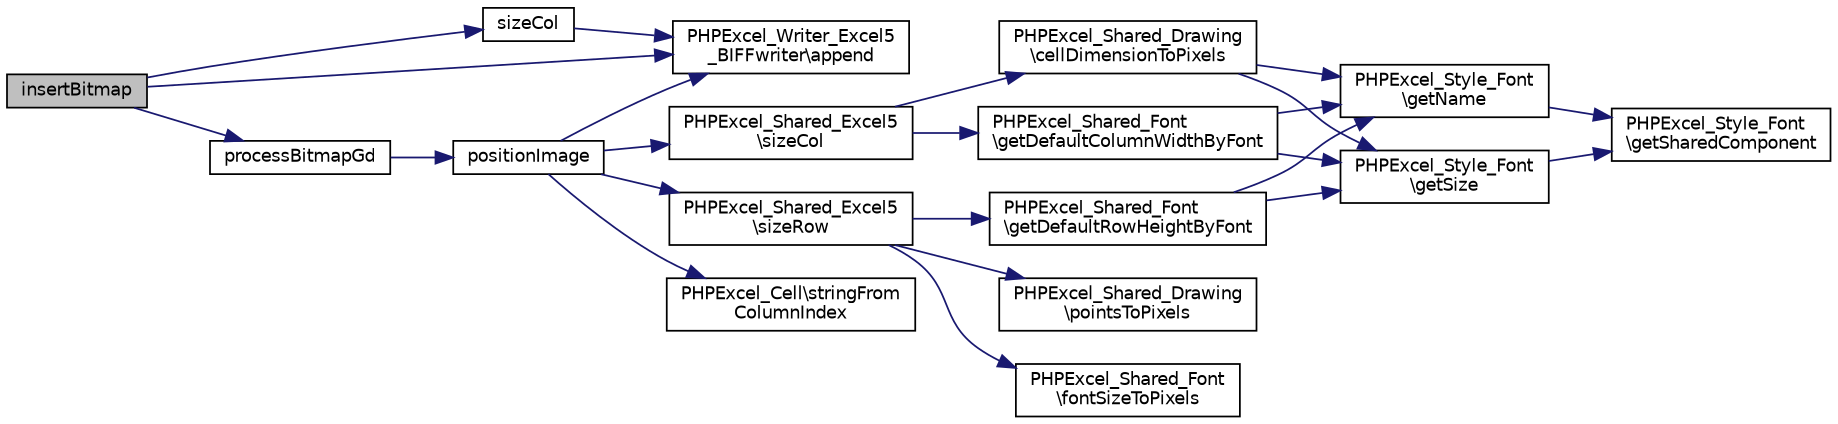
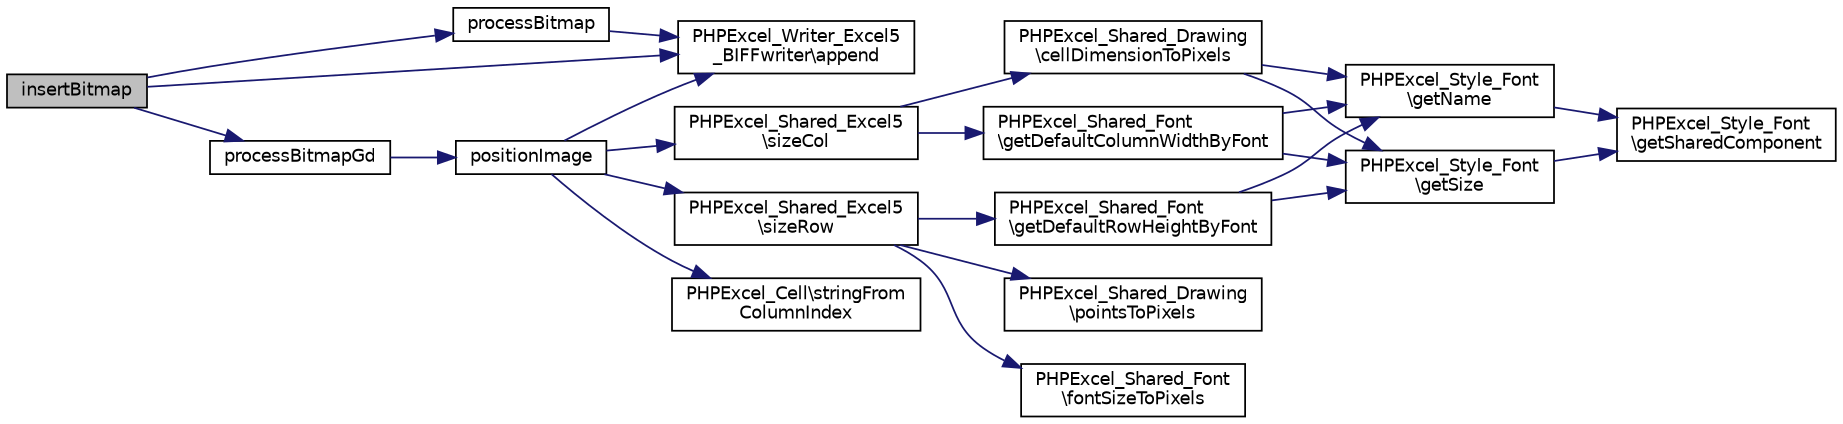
node "sizeCol": label "sizeCol" -> "processBitmap"
